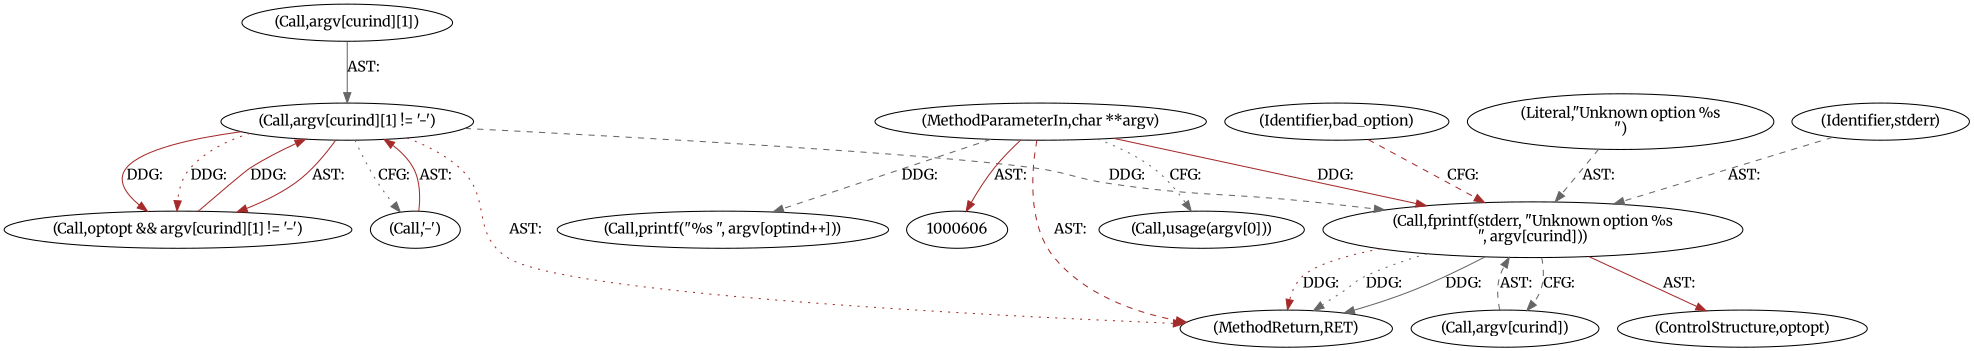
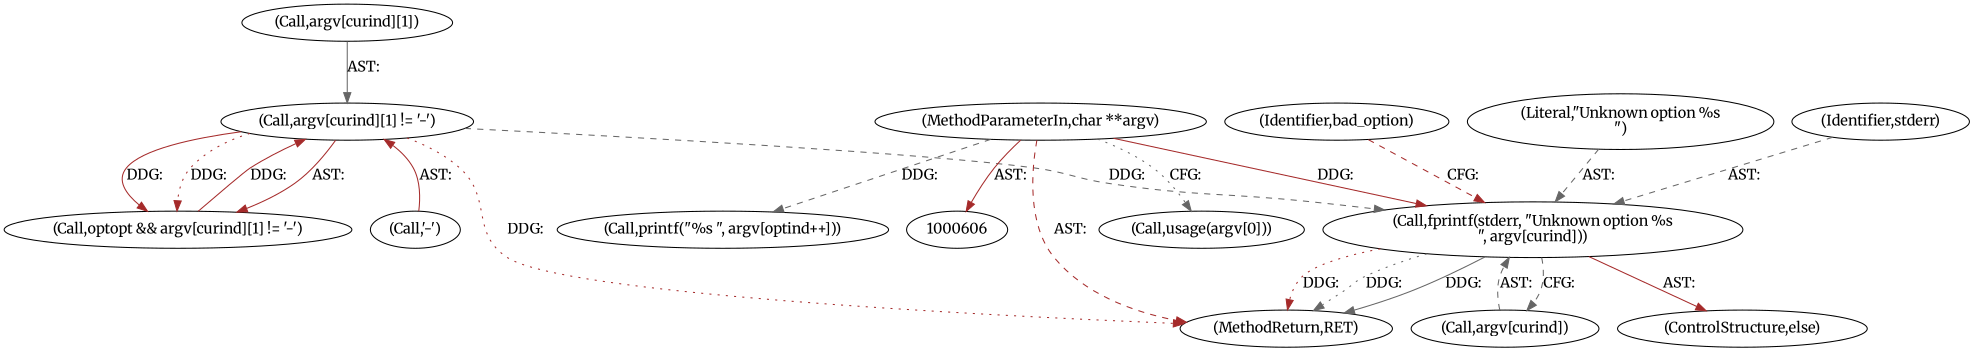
edge "(Call,argv[curind][1] != '-')" -> "(Call,'-')": removed, label "CFG:"
edge "(Call,argv[curind][1] != '-')" -> "(MethodReturn,RET)": label "AST: " -> "DDG: "
node "(ControlStructure,optopt)": label "(ControlStructure,optopt)" -> "(ControlStructure,else)"
